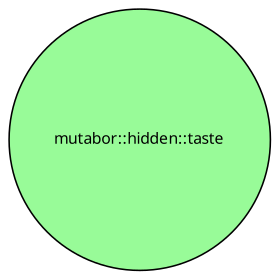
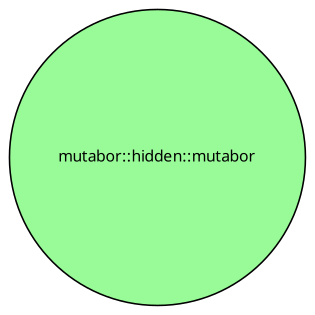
node "mutabor::hidden::taste": label "mutabor::hidden::taste" -> "mutabor::hidden::mutabor"
